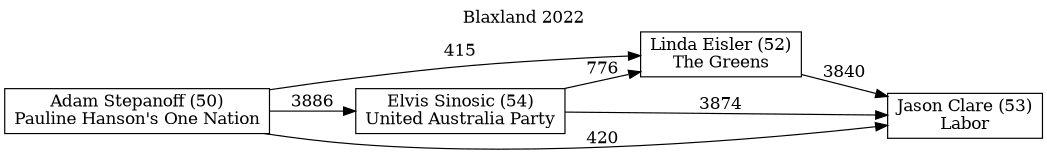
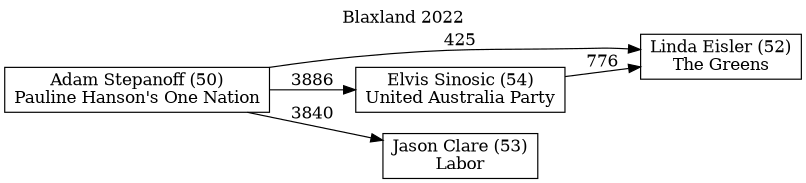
edge "Adam Stepanoff (50) Pauline Hanson's One Nation" -> "Linda Eisler (52) The Greens": label "415" -> "425"
edge "Linda Eisler (52) The Greens" -> "Jason Clare (53) Labor": removed, label "3840"
edge "Elvis Sinosic (54) United Australia Party" -> "Jason Clare (53) Labor": removed, label "3874"
edge "Adam Stepanoff (50) Pauline Hanson's One Nation" -> "Jason Clare (53) Labor": label "420" -> "3840"
